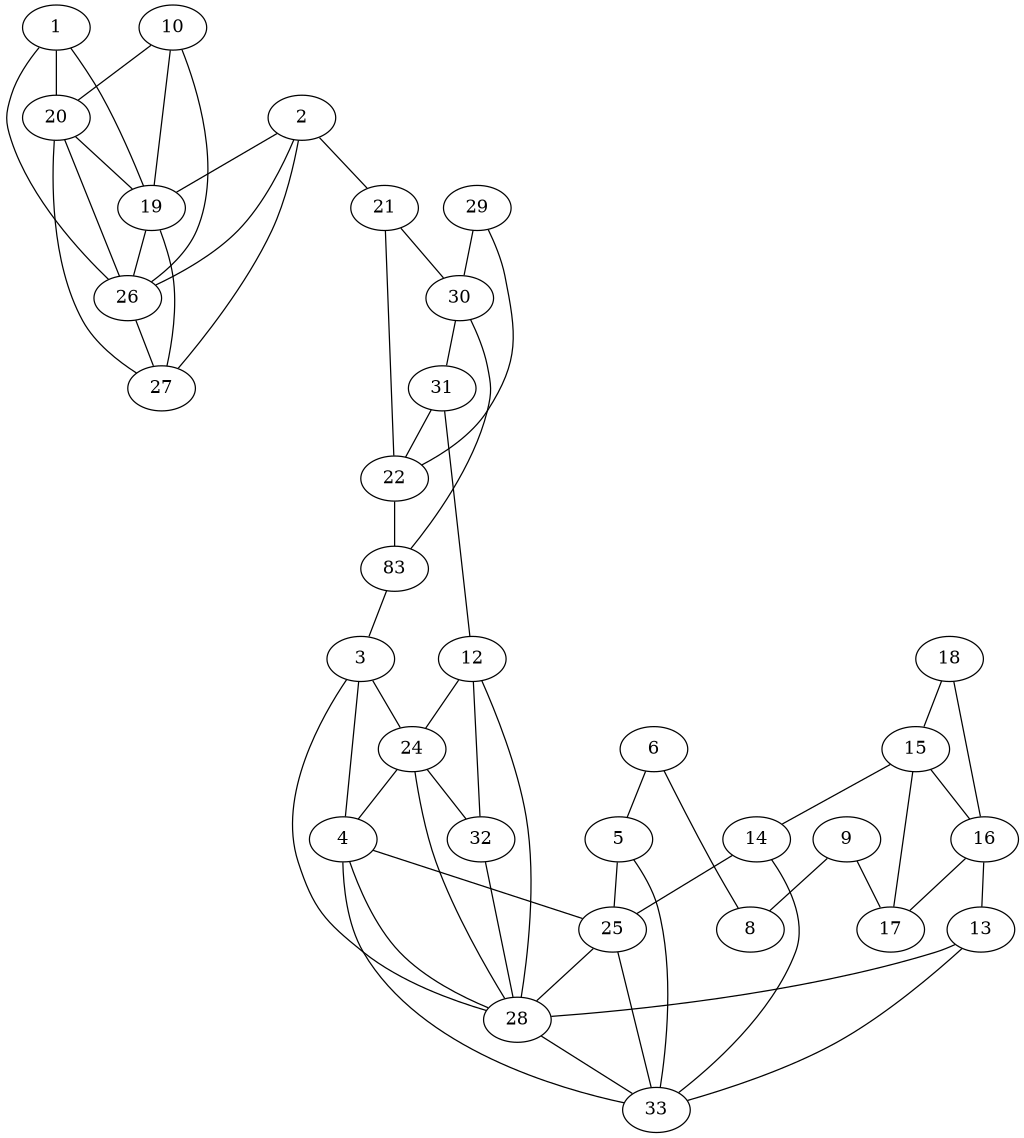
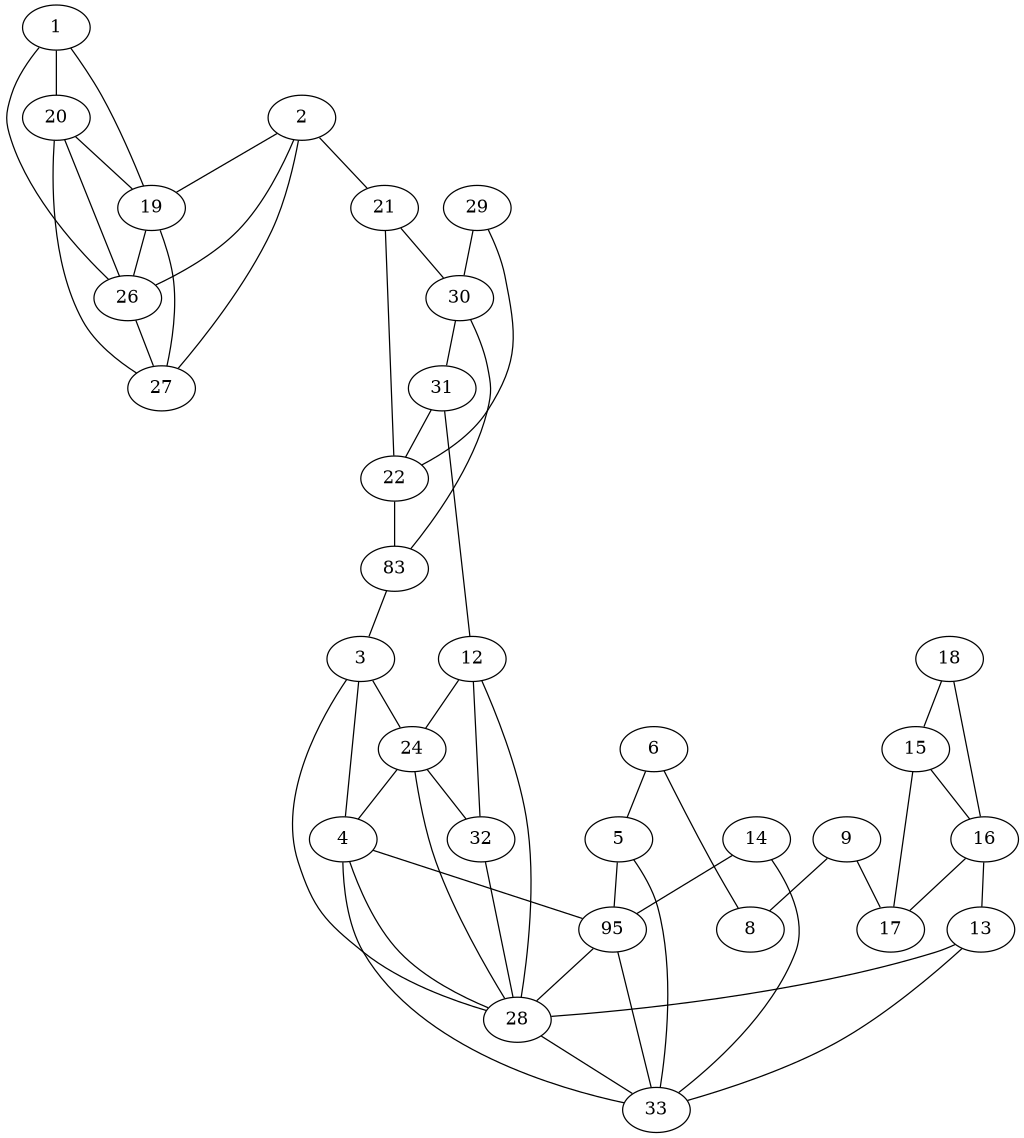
node "10": removed
edge "15" -- "14": removed
node "25": label "25" -> "95"
